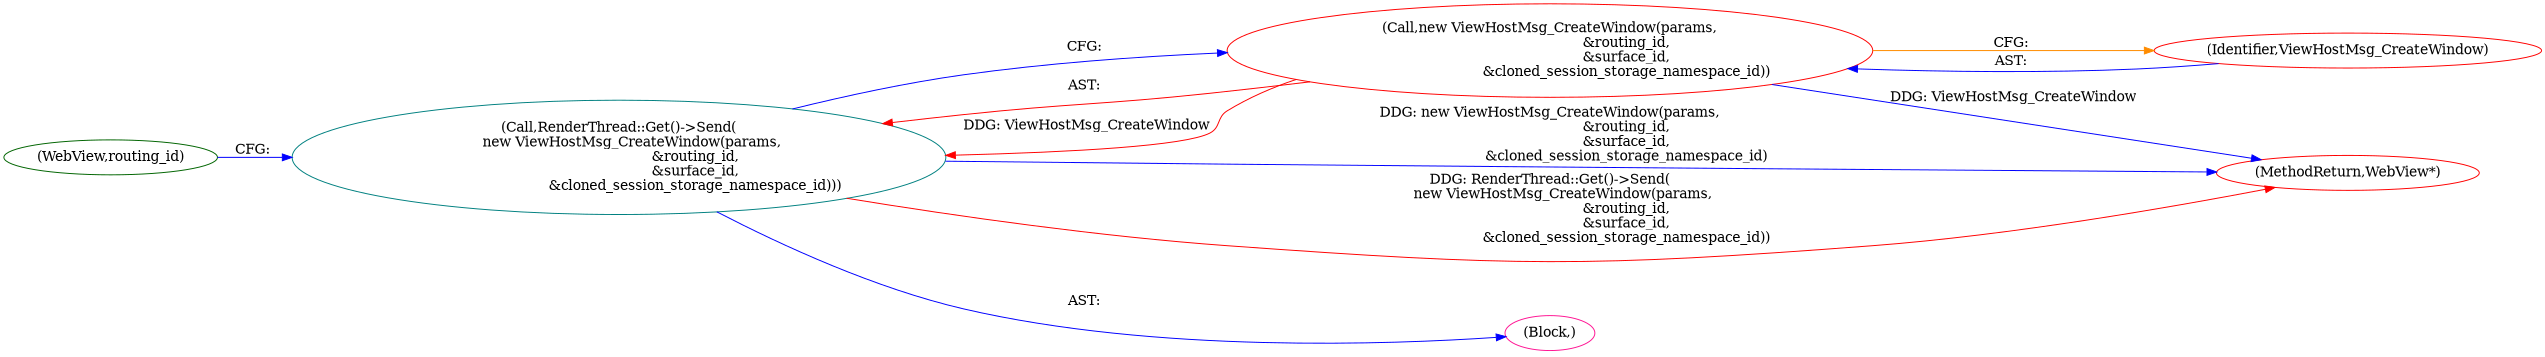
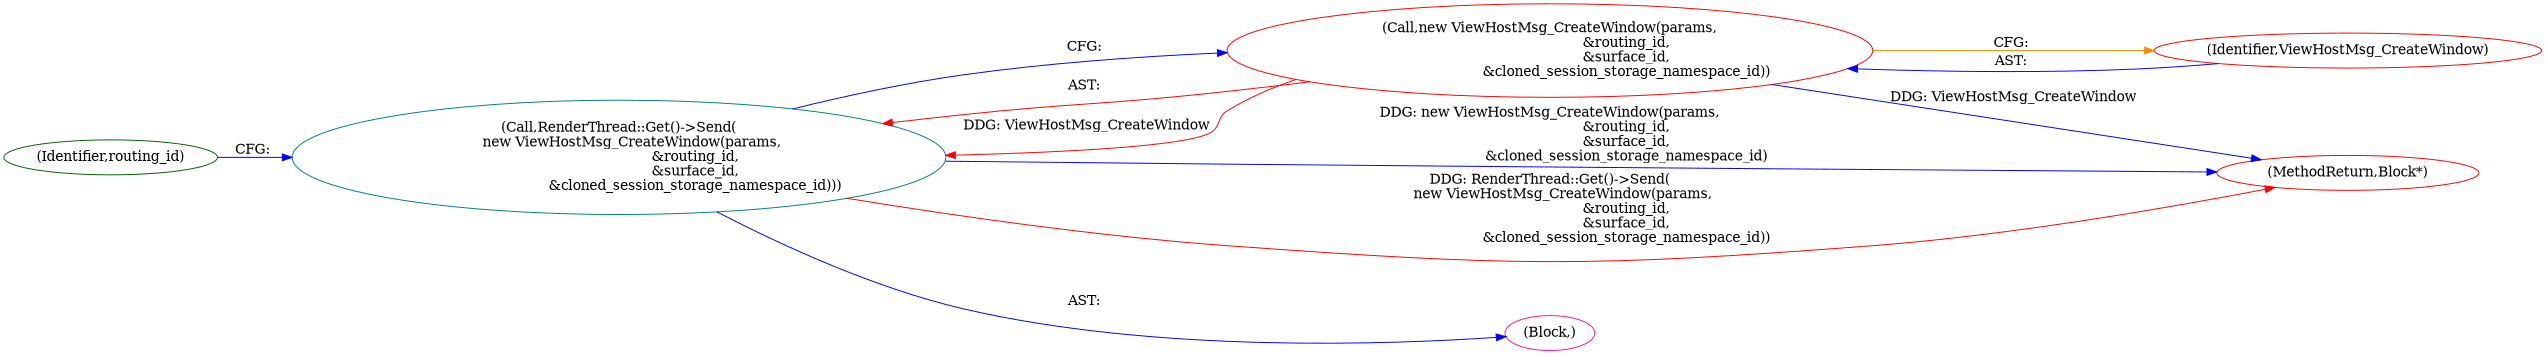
node "(WebView,routing_id)": label "(WebView,routing_id)" -> "(Identifier,routing_id)"
node "(MethodReturn,WebView*)": label "(MethodReturn,WebView*)" -> "(MethodReturn,Block*)"
